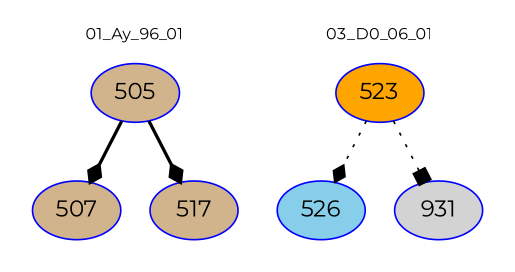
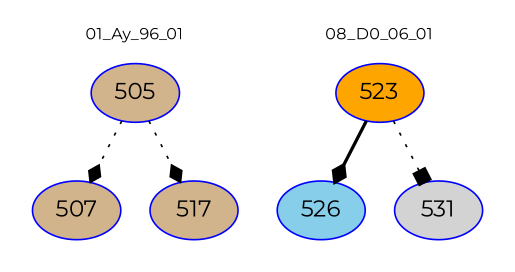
cluster "03_D0_06_01": label "03_D0_06_01" -> "08_D0_06_01"
edge "505" -> "507": style bold -> dotted
edge "505" -> "517": style bold -> dotted
edge "523" -> "526": style dotted -> bold
node "931": label "931" -> "531"
